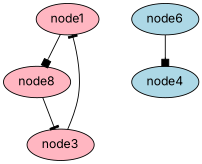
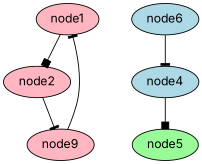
edge "node6" -> "node4": arrowhead box -> tee
node "node8": label "node8" -> "node2"
node "node3": label "node3" -> "node9"
node "node5": added
